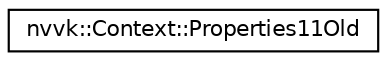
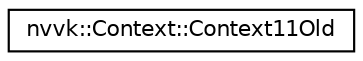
node "nvvk::Context::Properties11Old": label "nvvk::Context::Properties11Old" -> "nvvk::Context::Context11Old"
